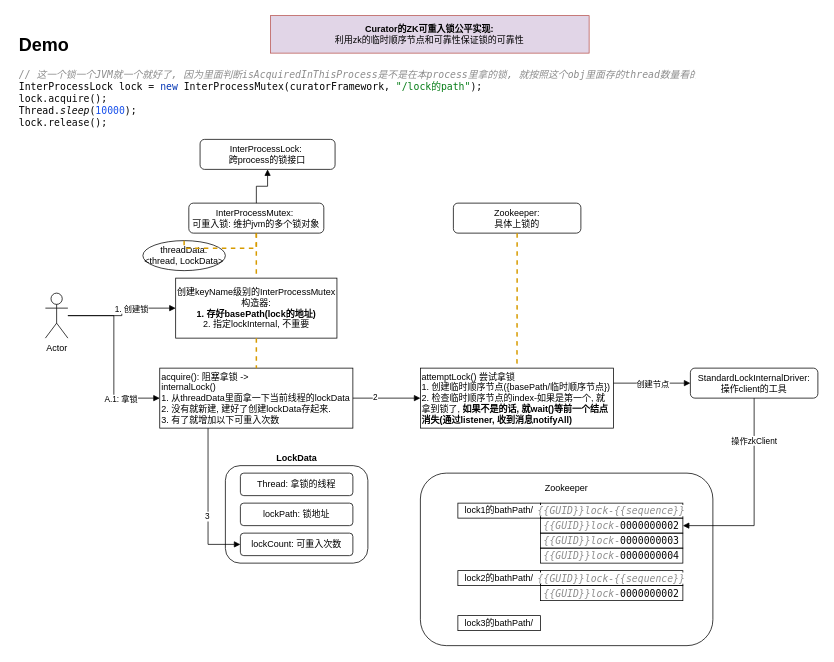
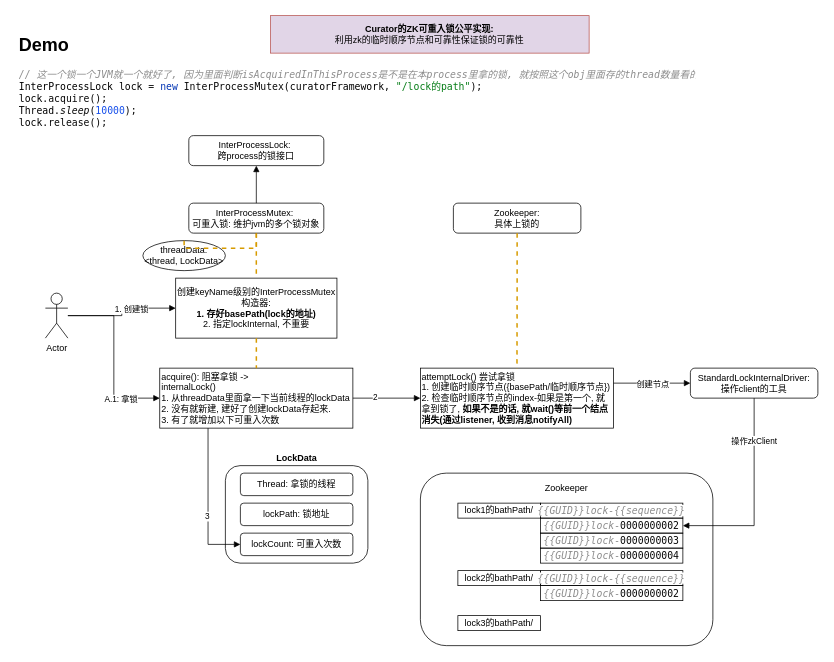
node "InterProcessLock: 跨process的锁接口": moved (268, 154) -> (256, 150)
